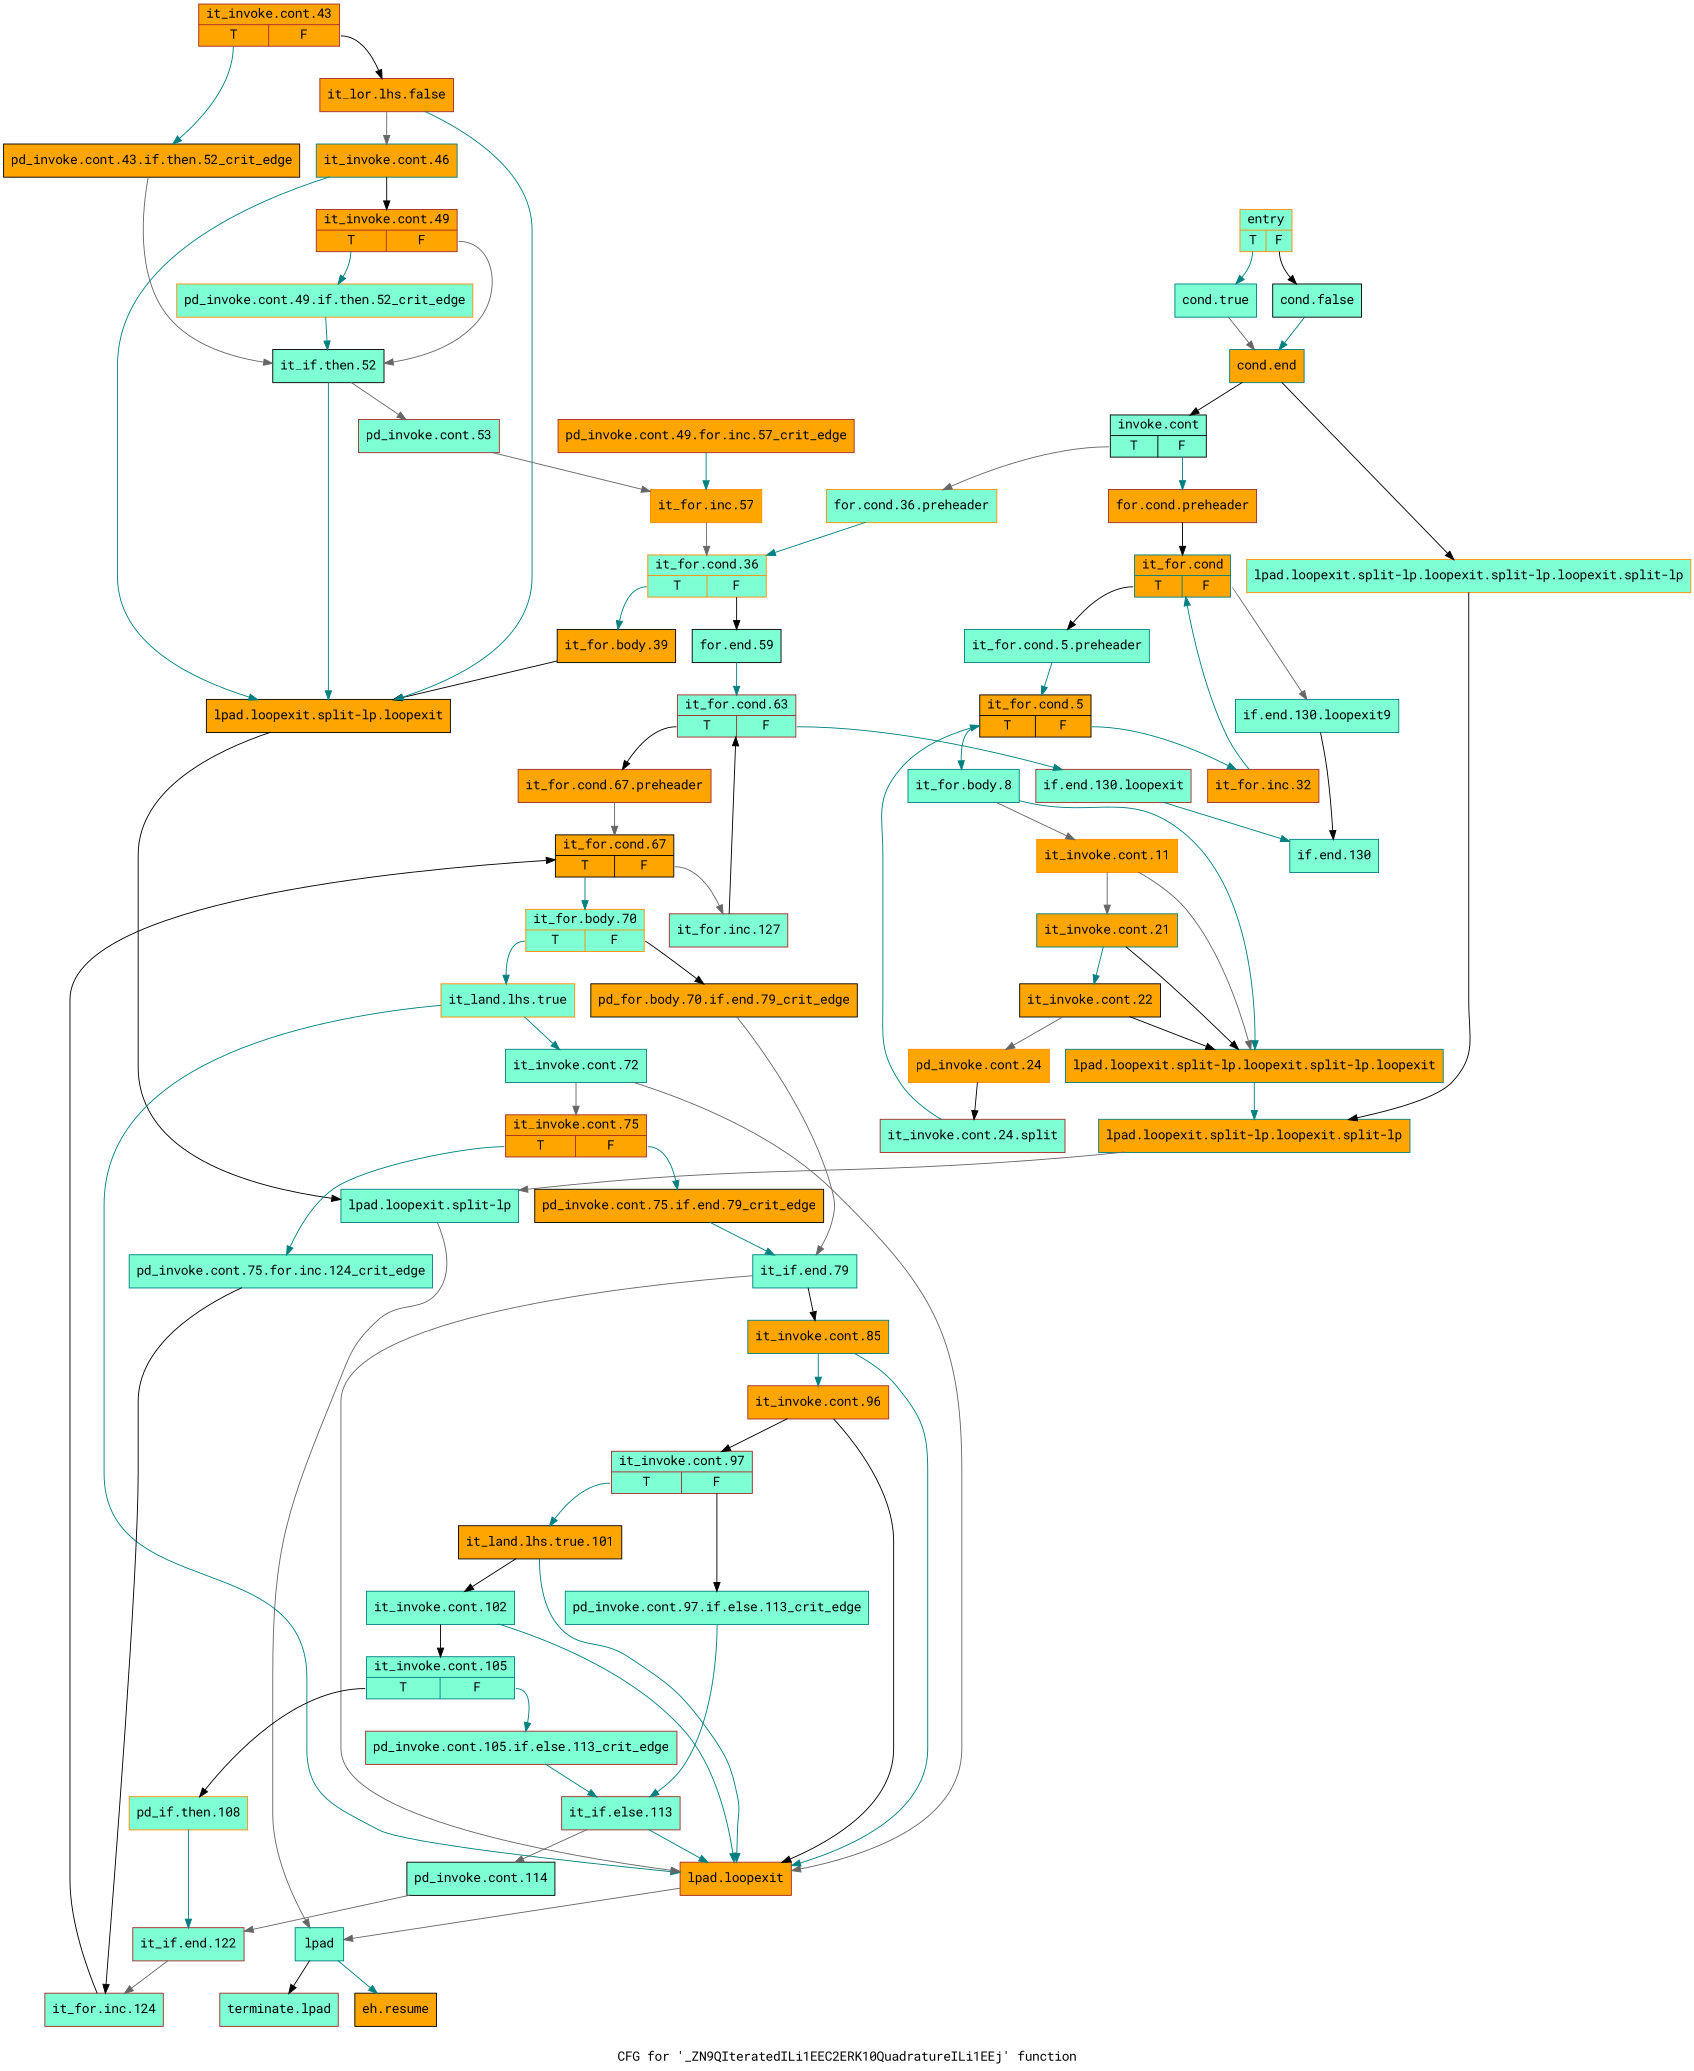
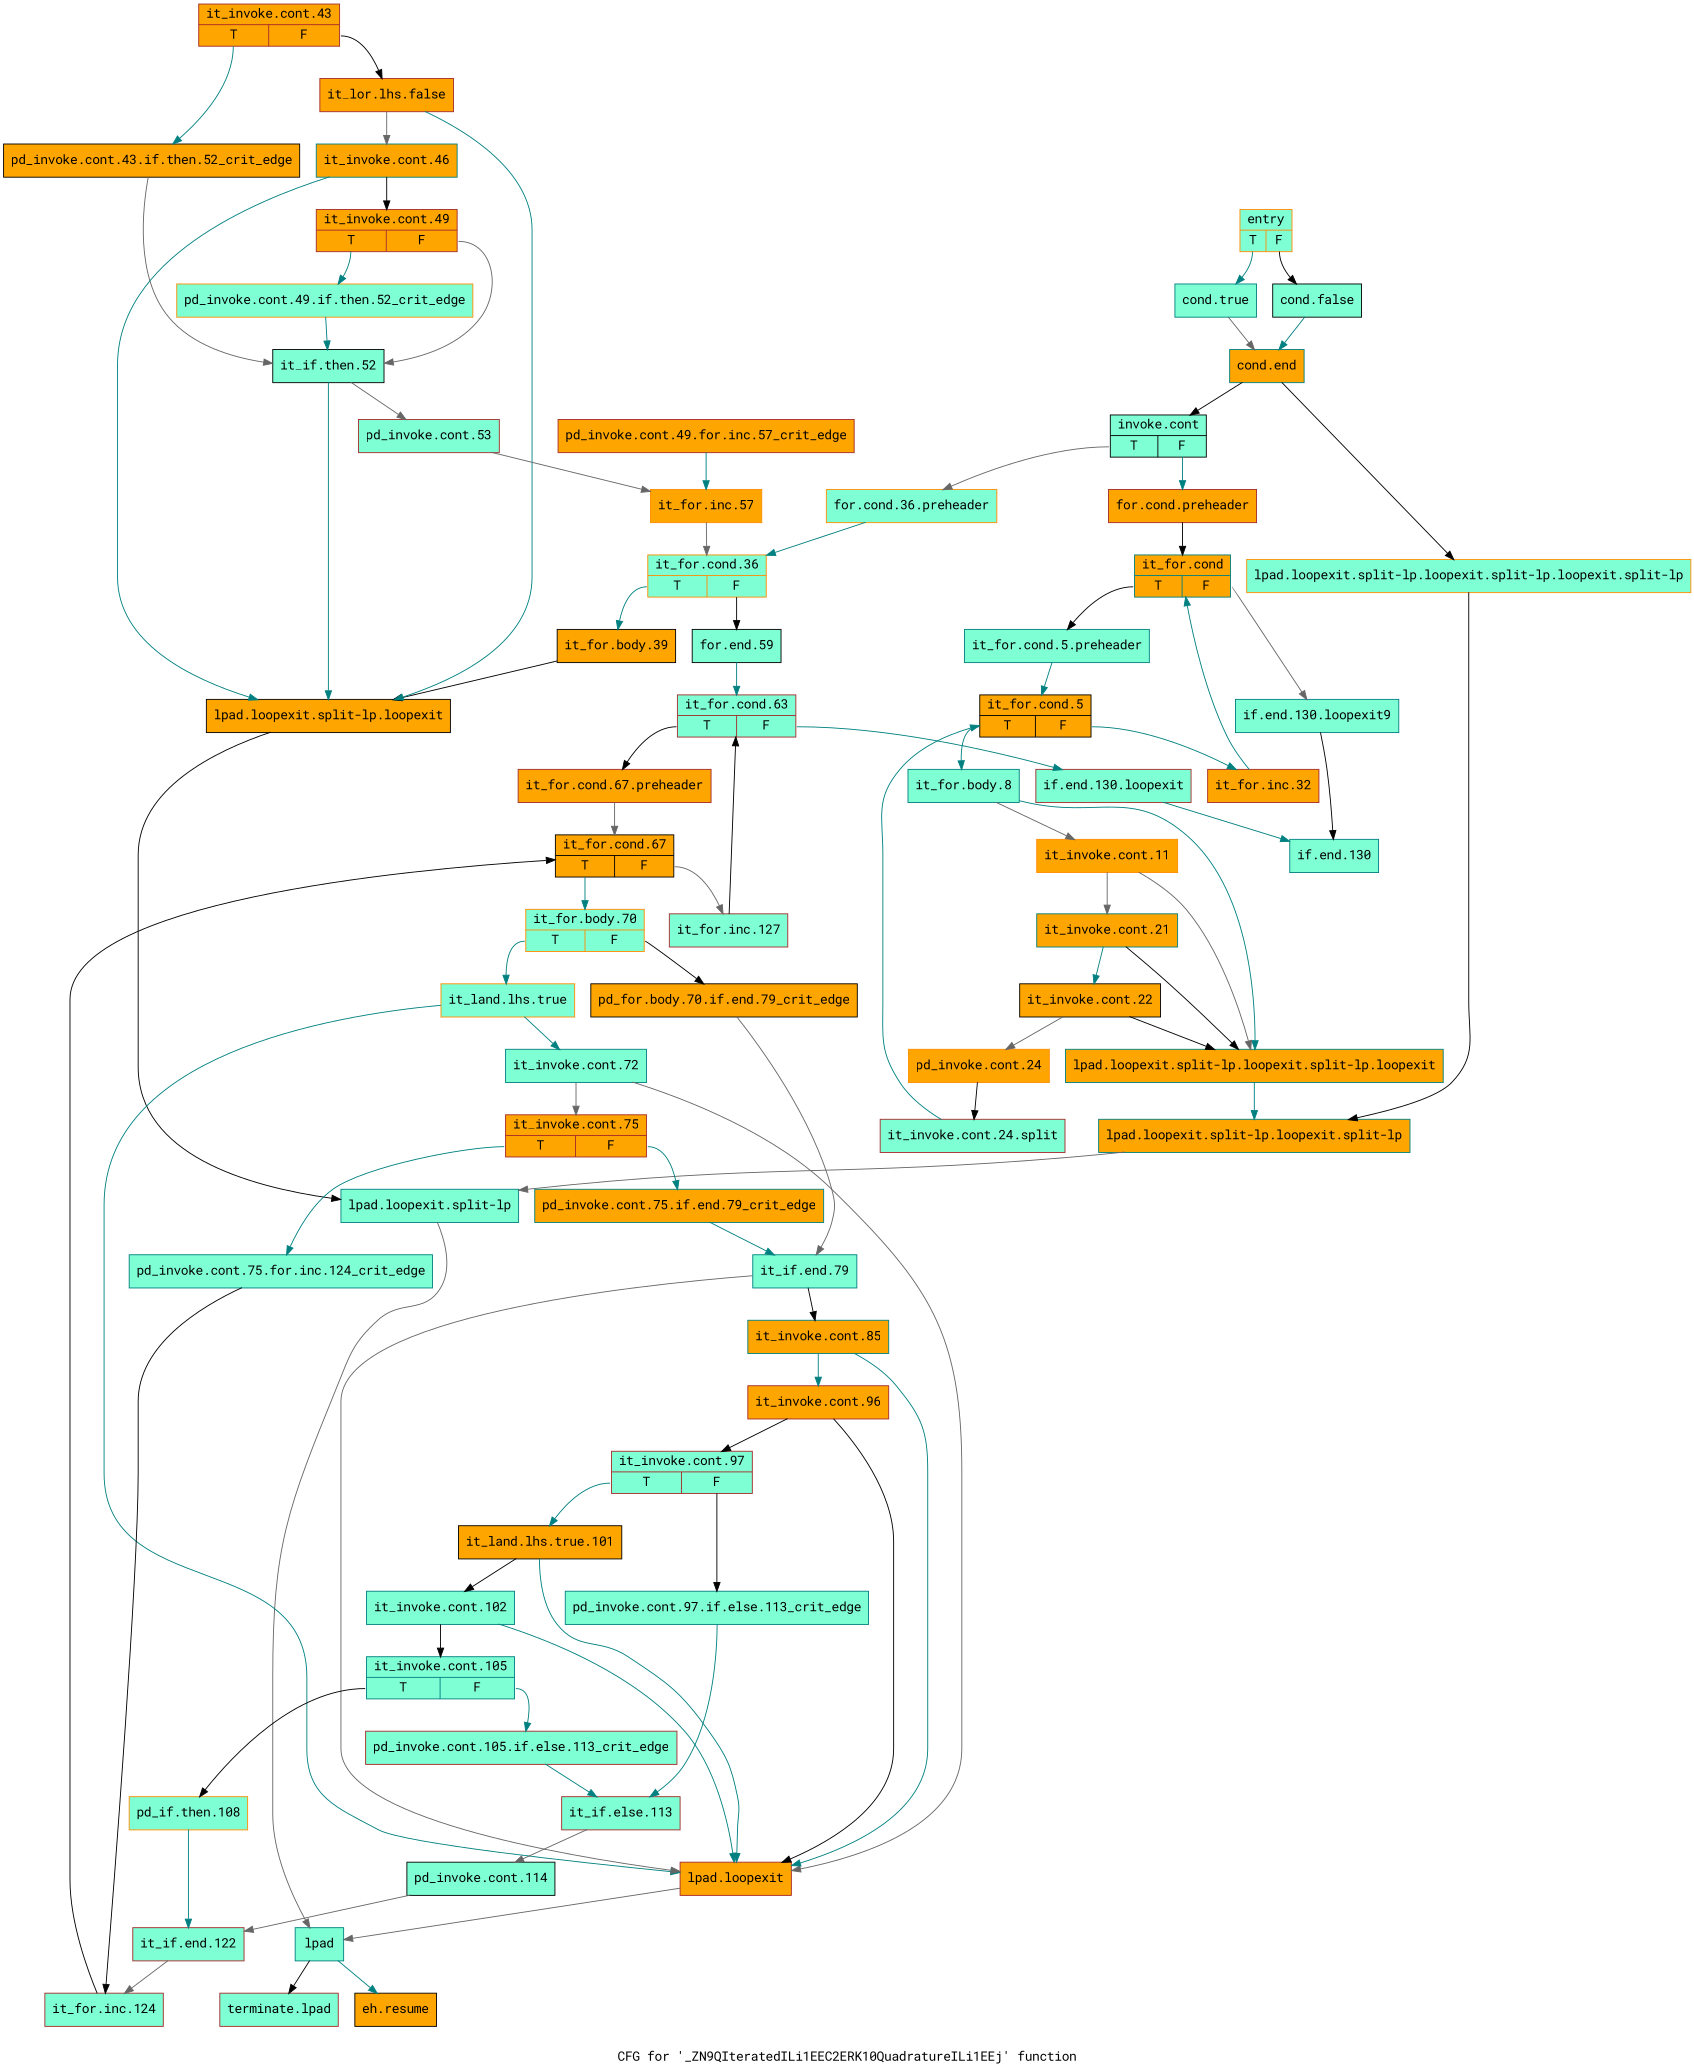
node "pd_invoke.cont.75.if.end.79_crit_edge": color black -> teal
edge "it_if.else.113" -> "lpad.loopexit": removed
